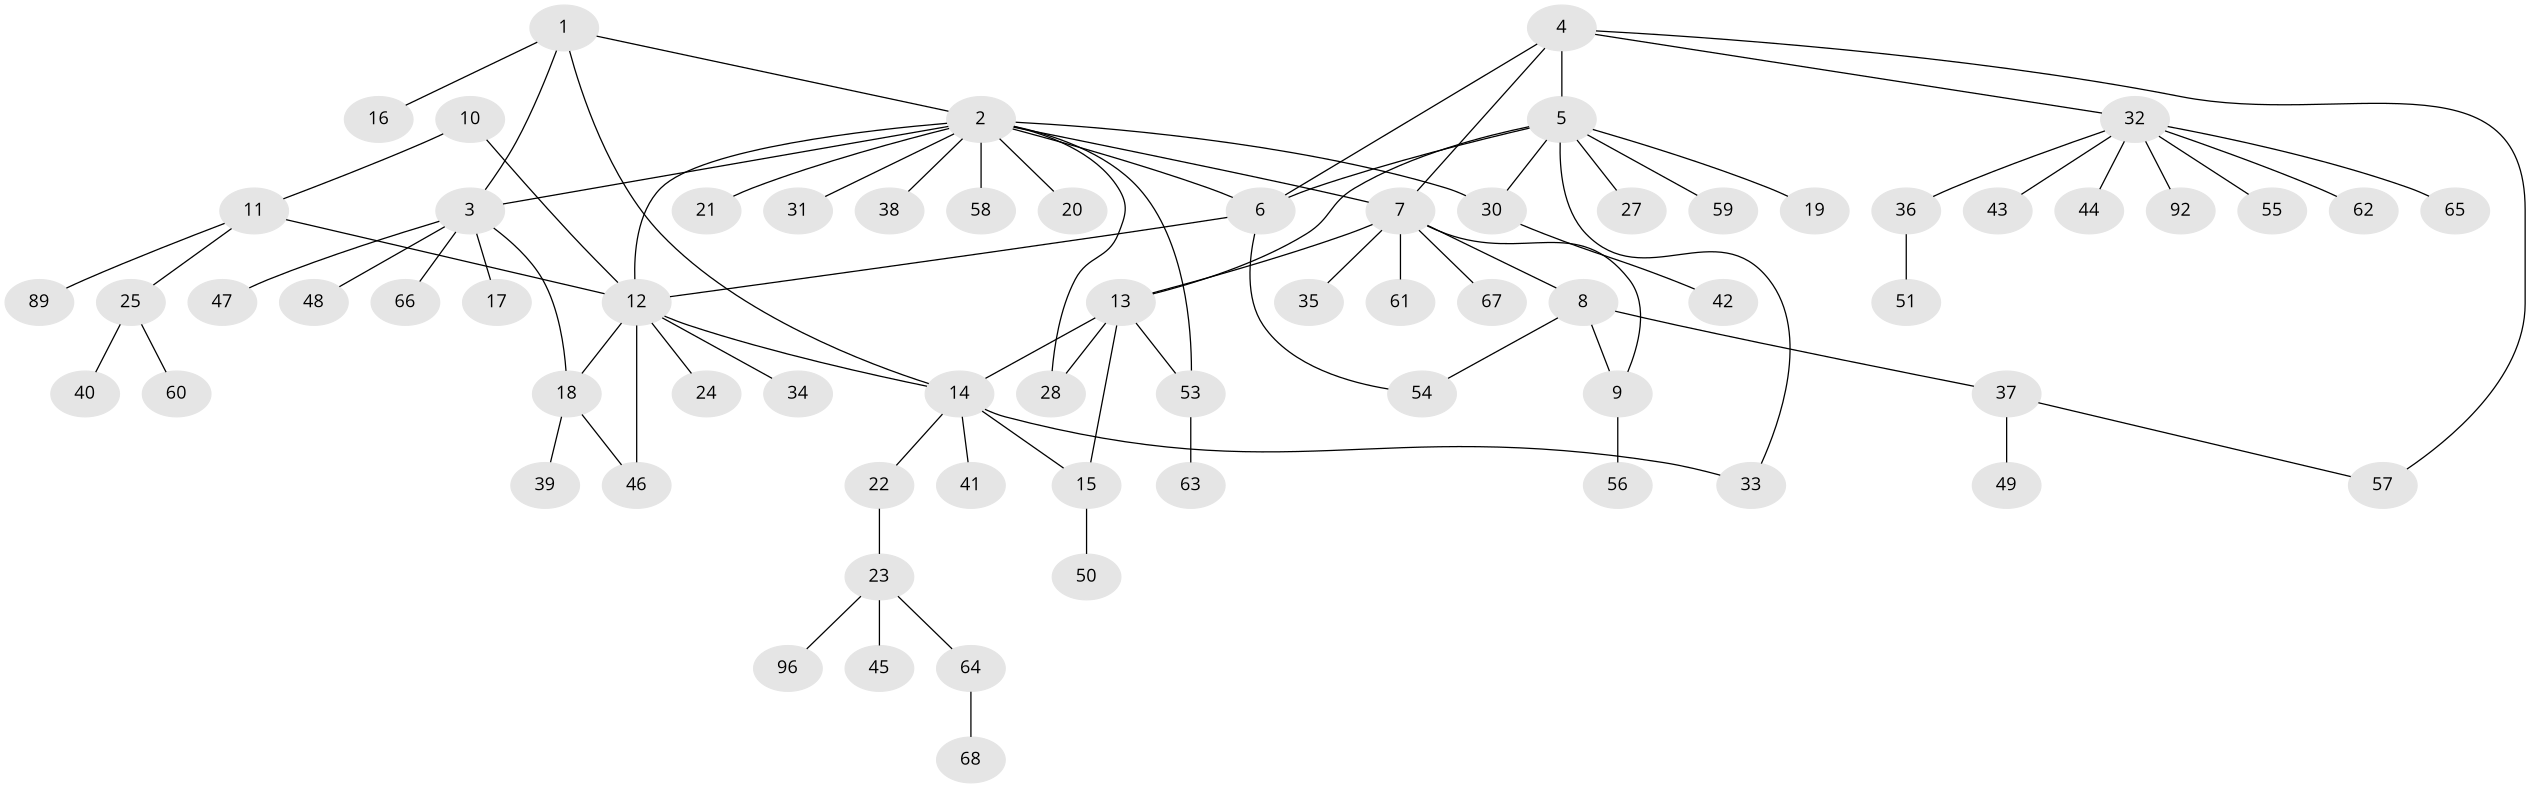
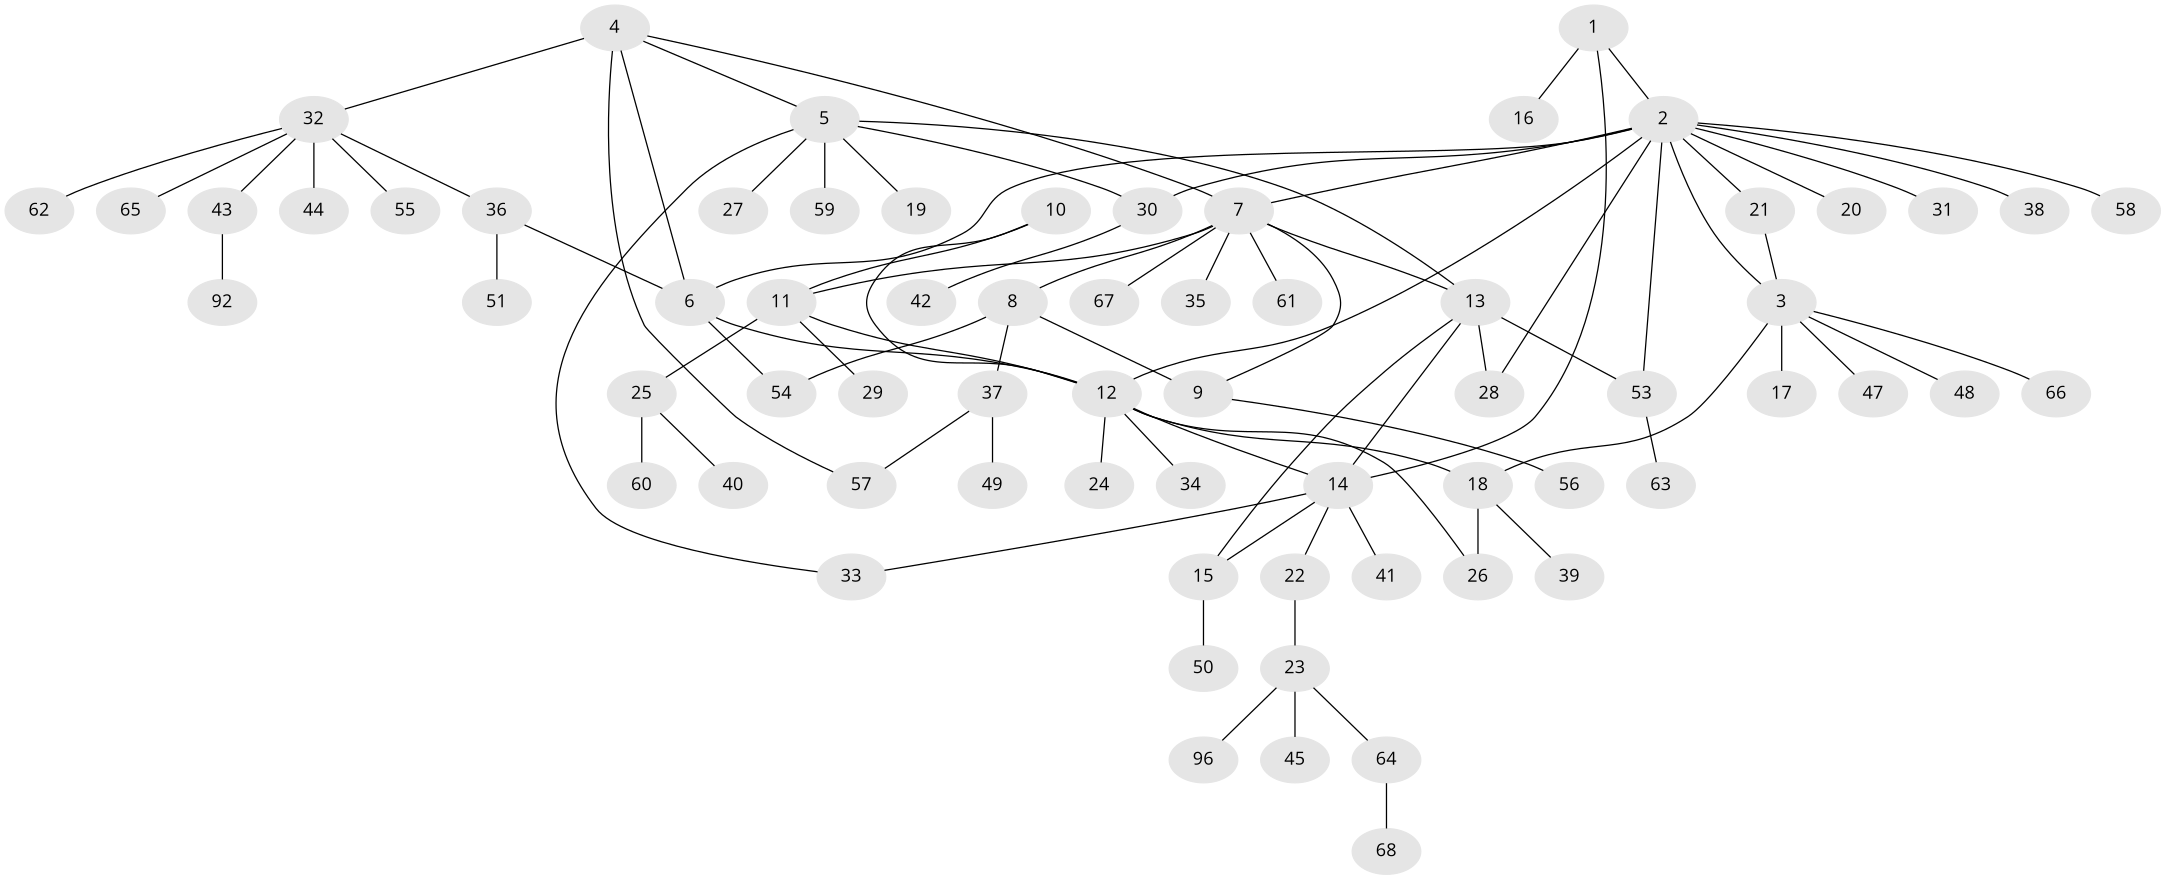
edge "1" -- "3": now "21" -- "3"
edge "32" -- "92": now "43" -- "92"
edge "5" -- "6": now "36" -- "6"
edge "7" -- "11": added
node "89": label "89" -> "29"
node "46": label "46" -> "26"
